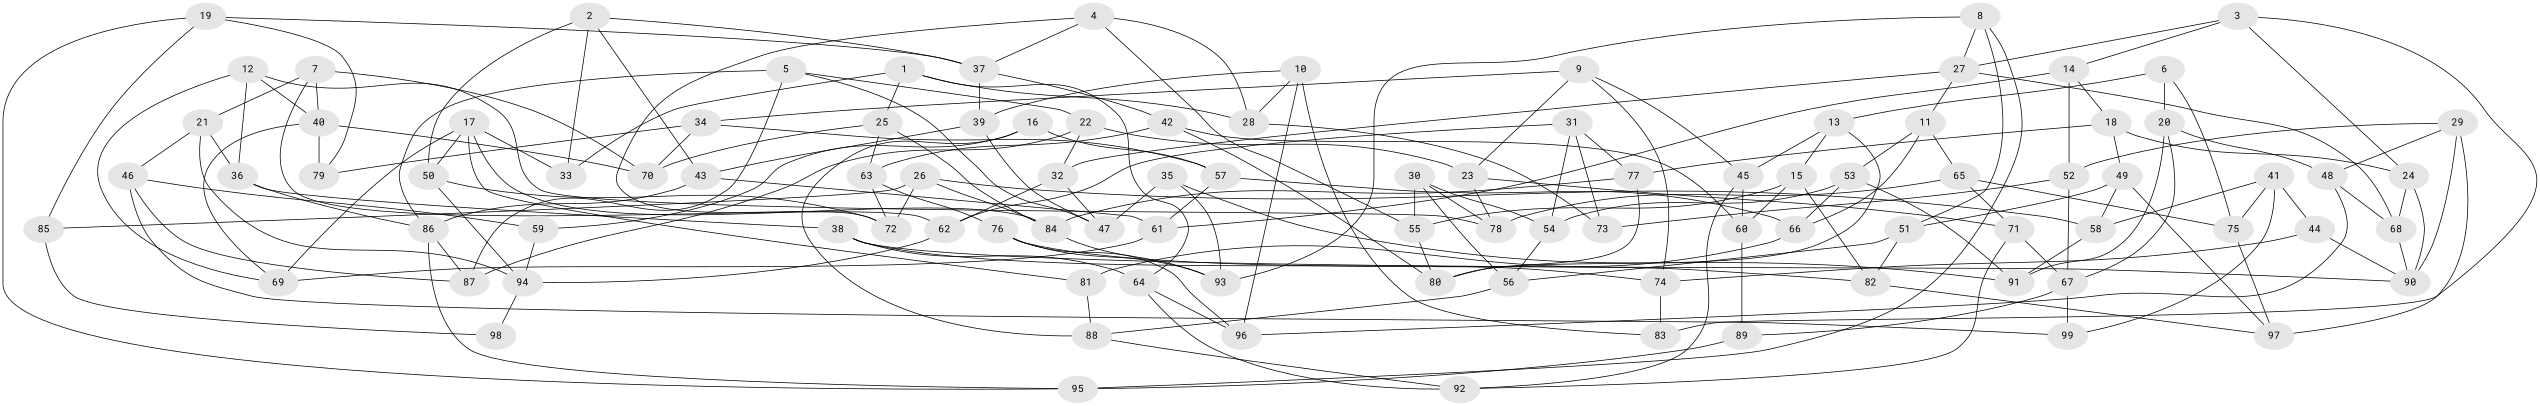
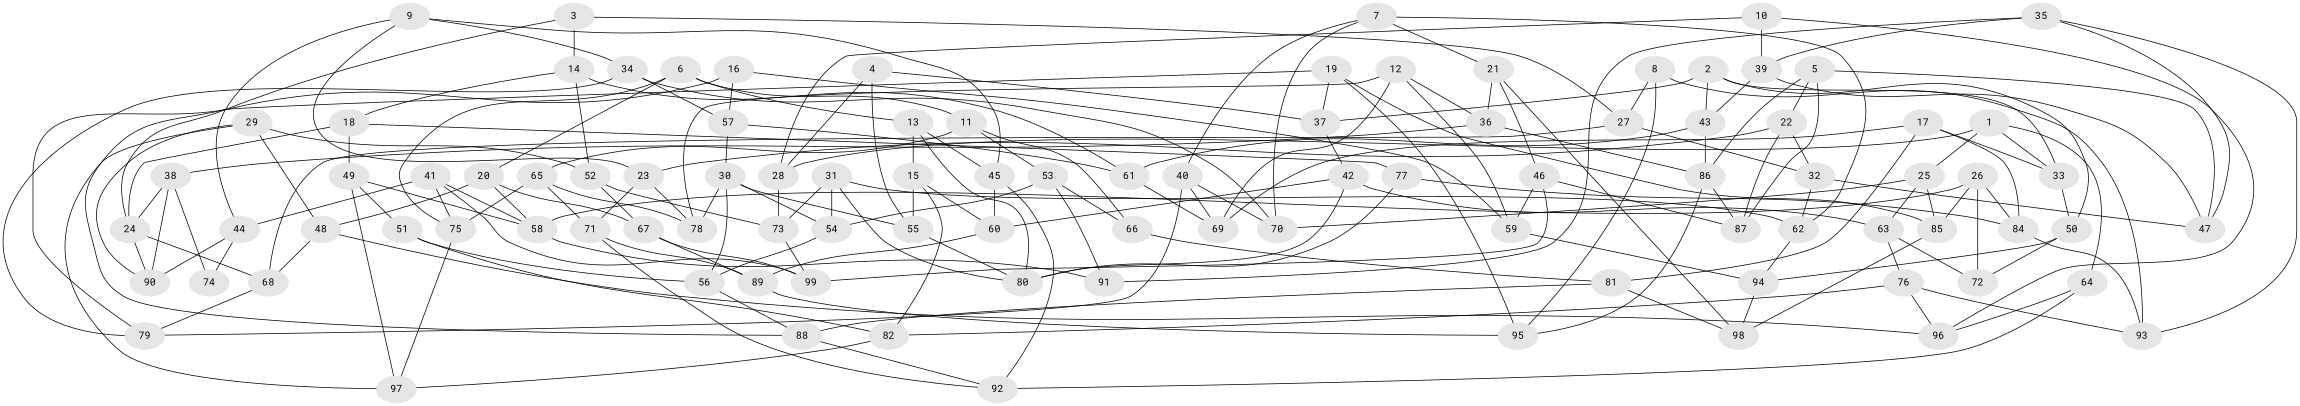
edge "4" -- "72": removed
edge "37" -- "39": now "35" -- "39"
edge "12" -- "40": now "12" -- "59"
edge "27" -- "11": now "6" -- "11"
edge "31" -- "77": now "31" -- "80"
edge "8" -- "51": removed
edge "17" -- "50": now "33" -- "50"
edge "9" -- "74": now "9" -- "44"
edge "25" -- "84": now "25" -- "85"
edge "57" -- "66": now "57" -- "30"
edge "20" -- "91": now "20" -- "58"
edge "21" -- "94": now "21" -- "98"
edge "73" -- "99": added
edge "38" -- "64": now "38" -- "24"
edge "71" -- "67": now "71" -- "89"
edge "68" -- "90": now "68" -- "79"
edge "81" -- "98": added
node "83": removed
